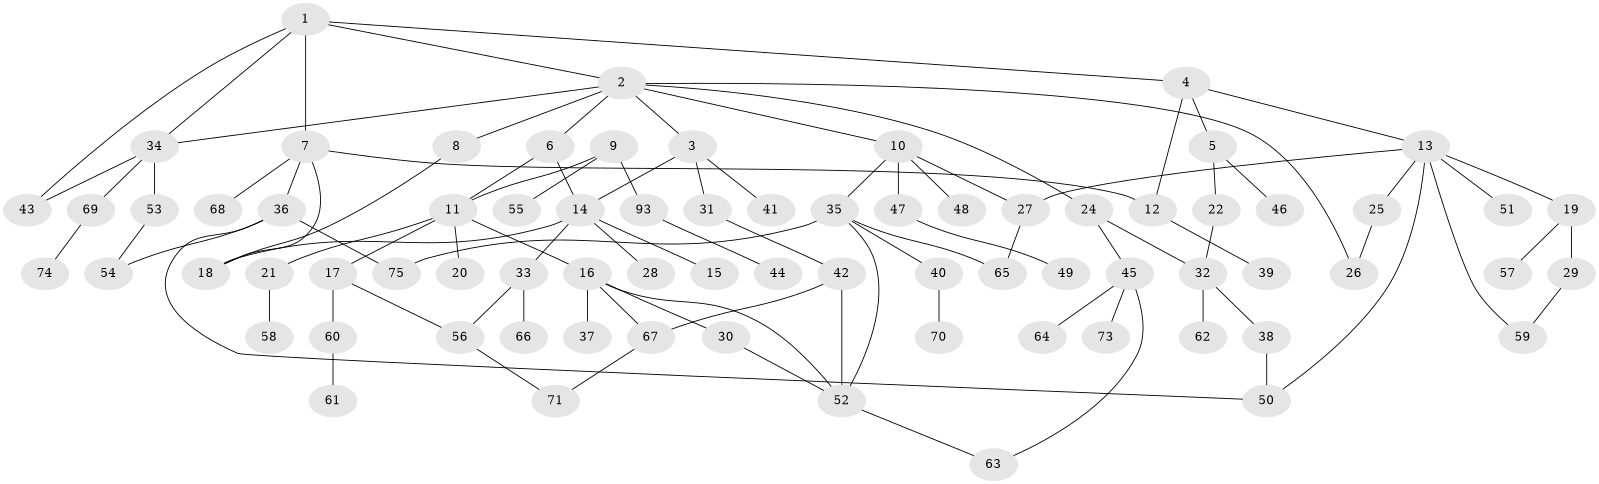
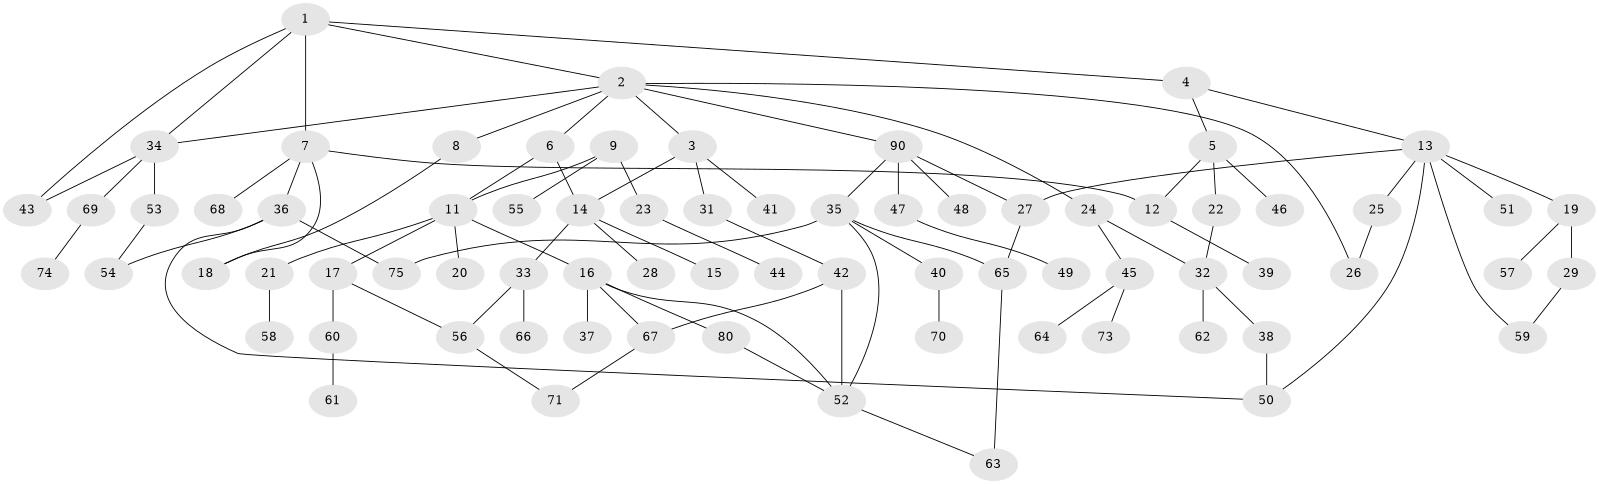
node "10": label "10" -> "90"
edge "4" -- "12": now "5" -- "12"
node "93": label "93" -> "23"
edge "14" -- "18": removed
node "30": label "30" -> "80"
edge "45" -- "63": now "65" -- "63"
